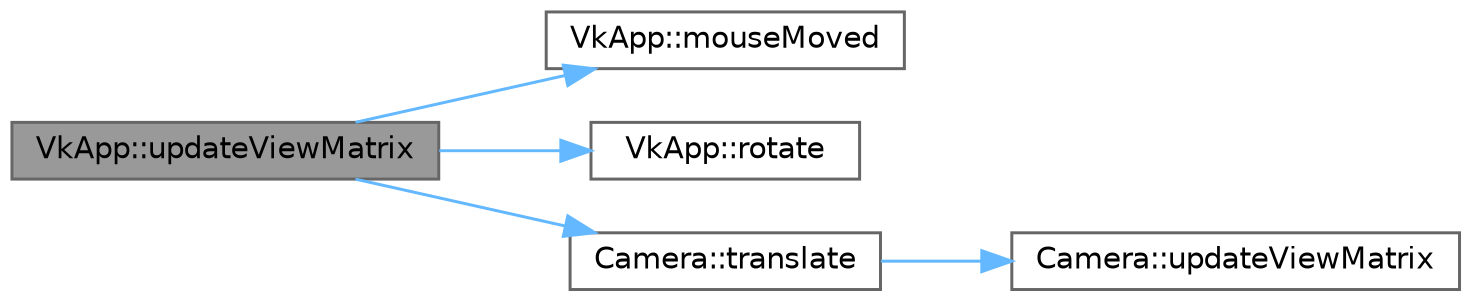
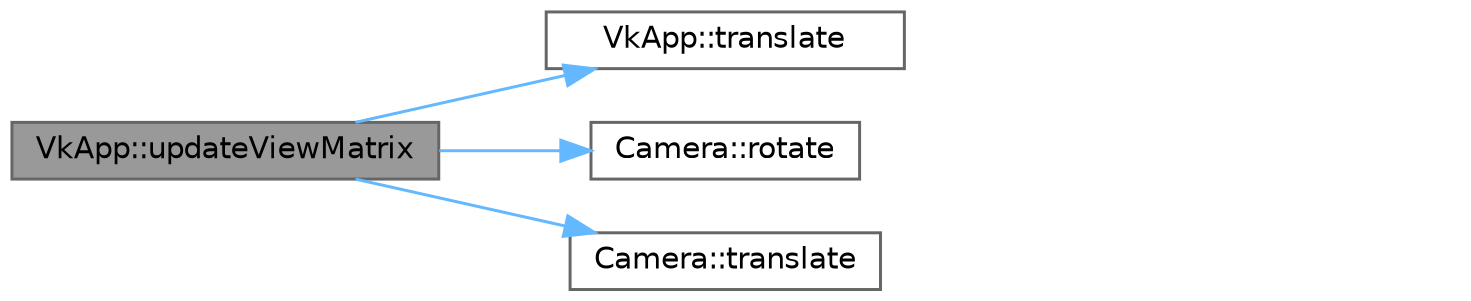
node "VkApp::mouseMoved": label "VkApp::mouseMoved" -> "VkApp::translate"
node "VkApp::rotate": label "VkApp::rotate" -> "Camera::rotate"
node "Camera::updateViewMatrix": removed
